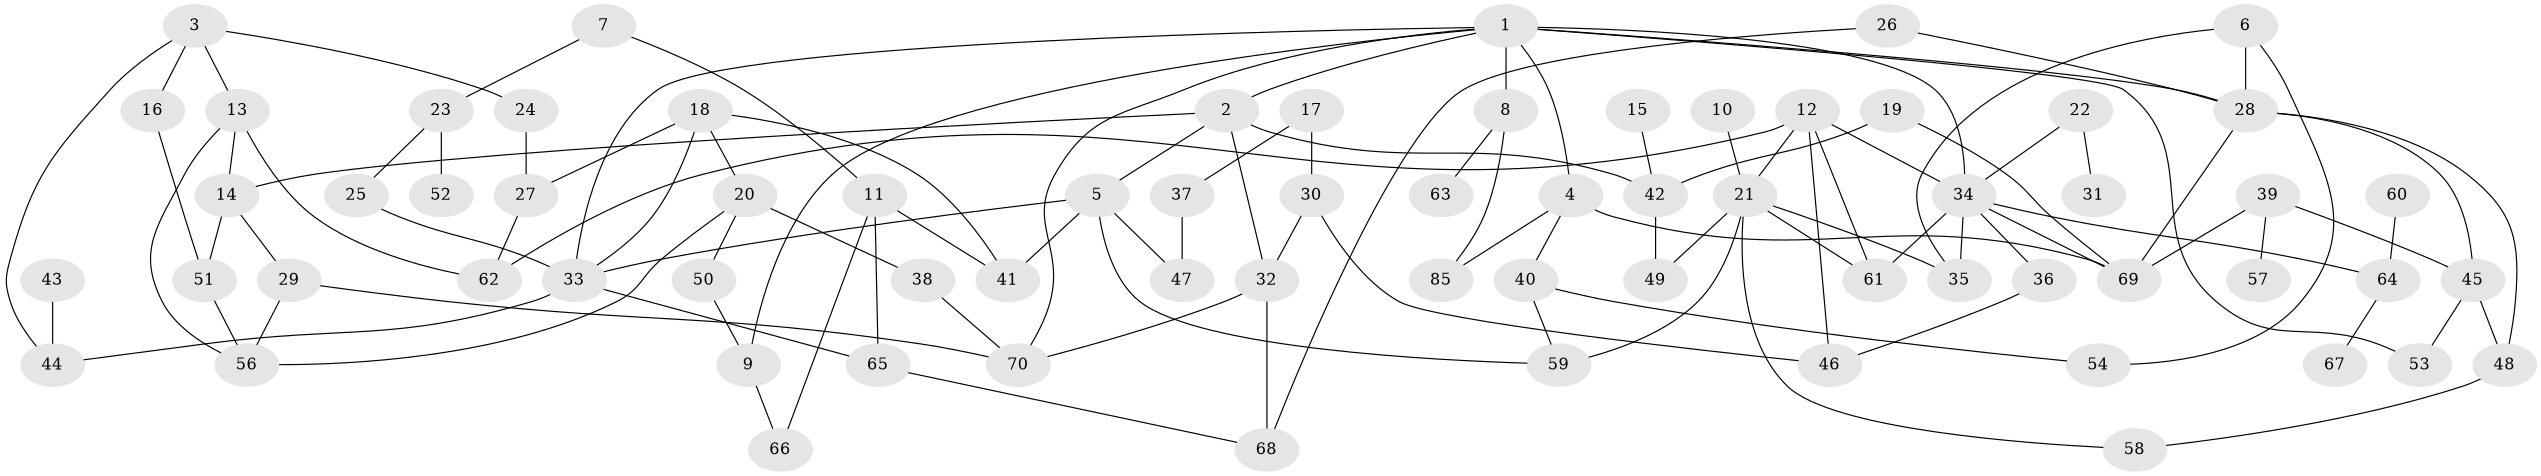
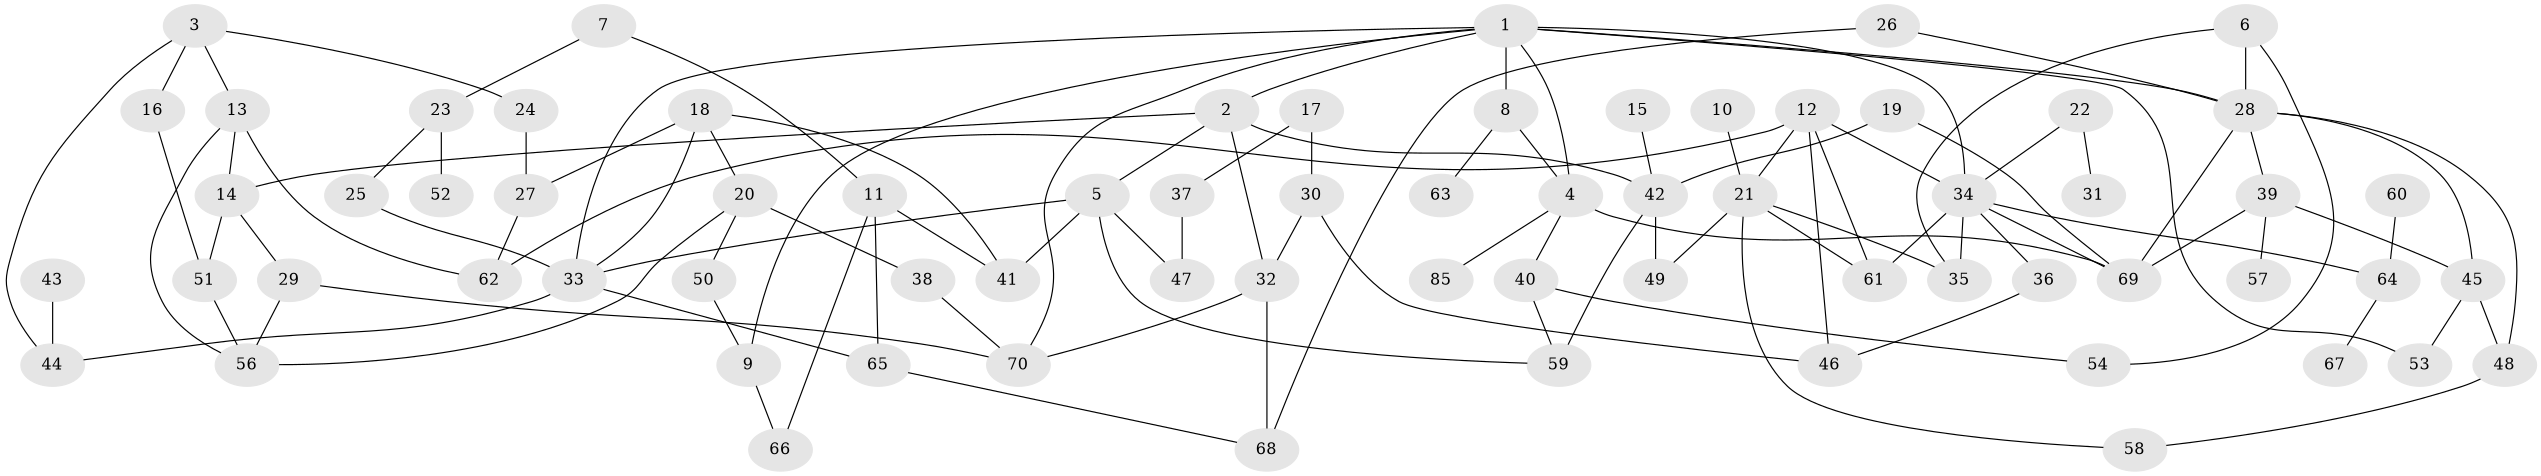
edge "28" -- "39": added
edge "8" -- "85": now "8" -- "4"
edge "21" -- "59": now "42" -- "59"
